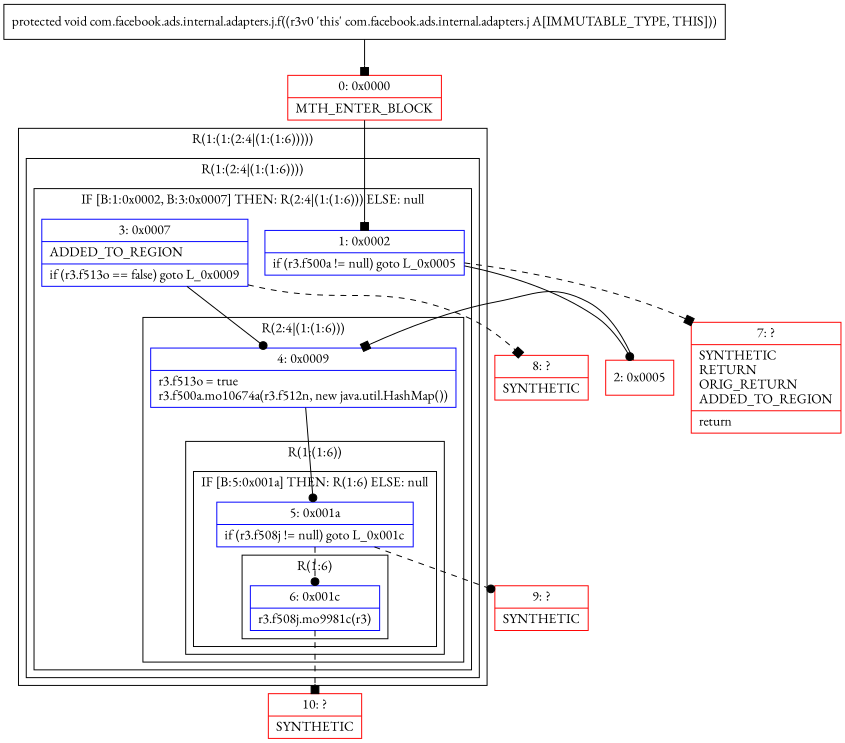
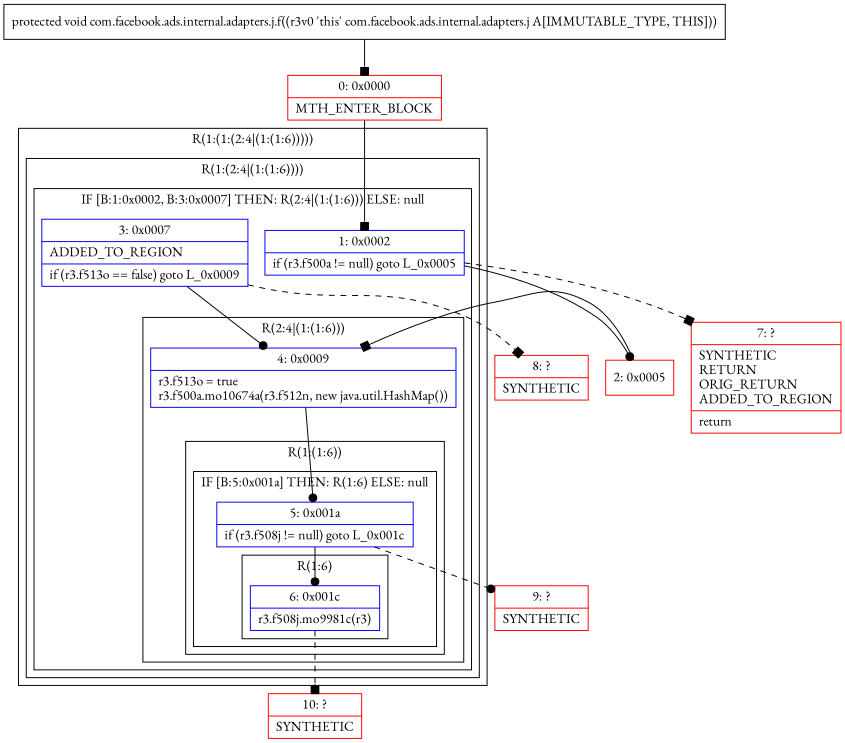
edge "5: 0x001a" -> "6: 0x001c": style dashed -> solid
